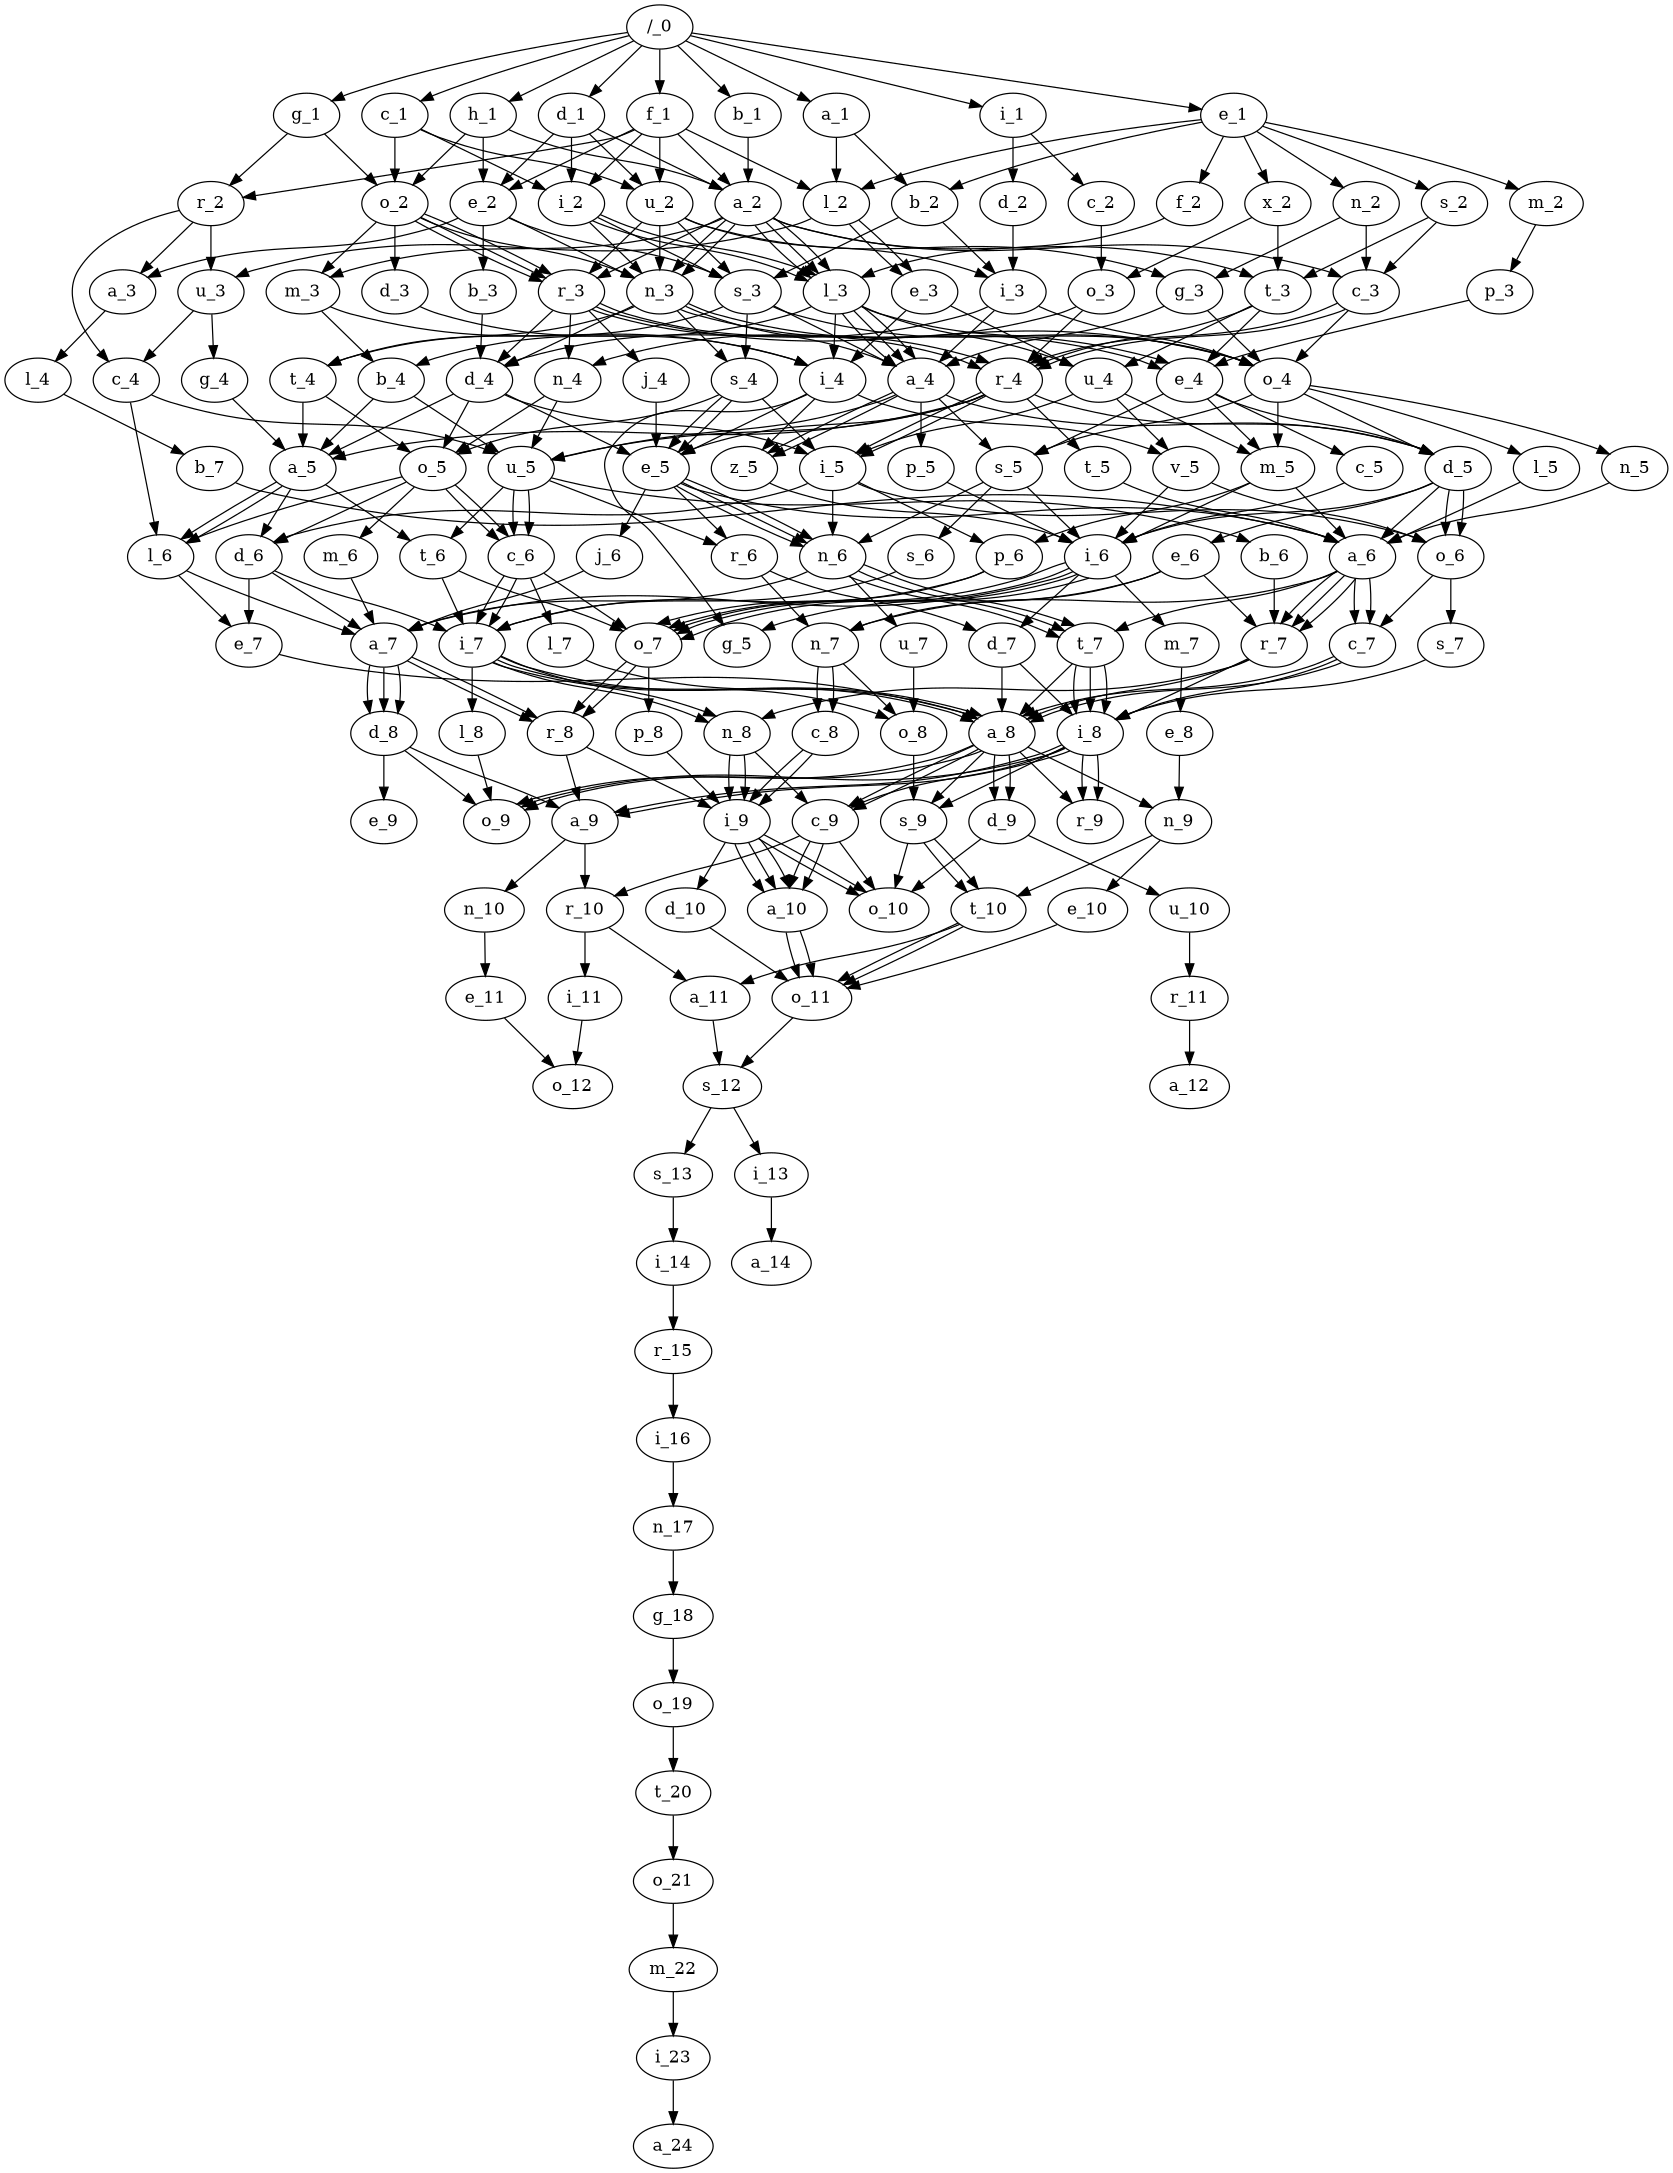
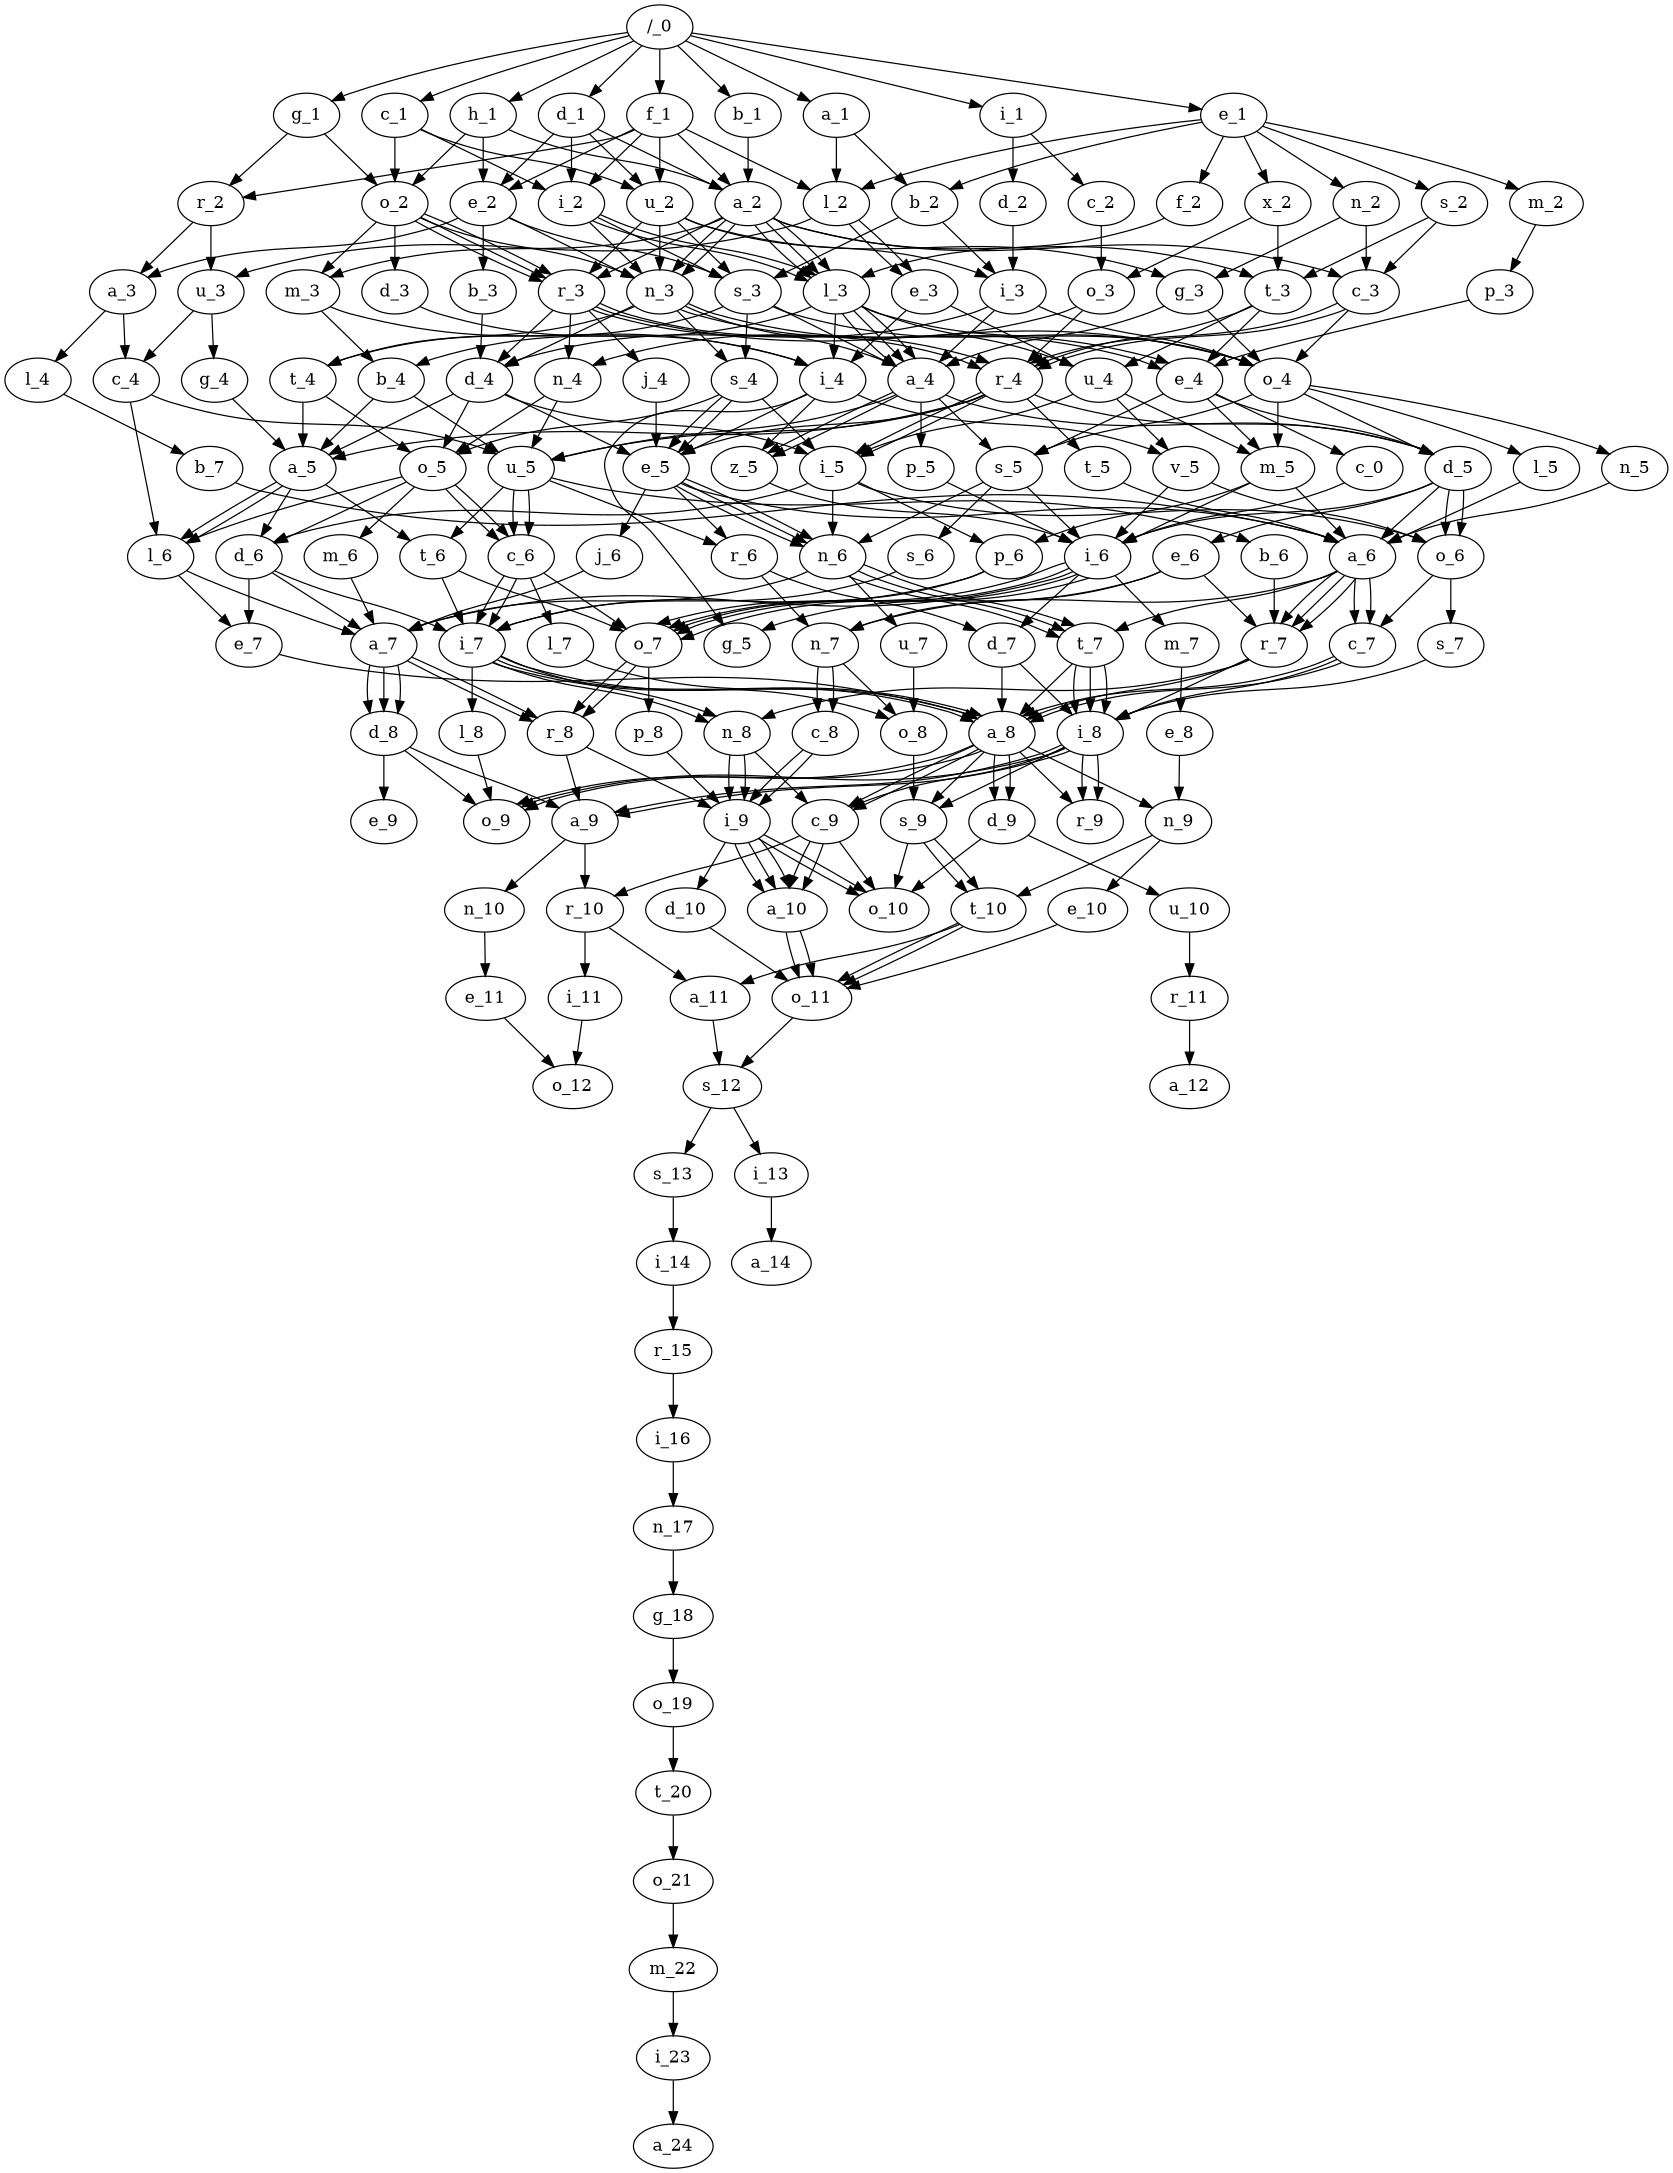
edge "r_2" -> "c_4": now "a_3" -> "c_4"
node "c_5": label "c_5" -> "c_0"
